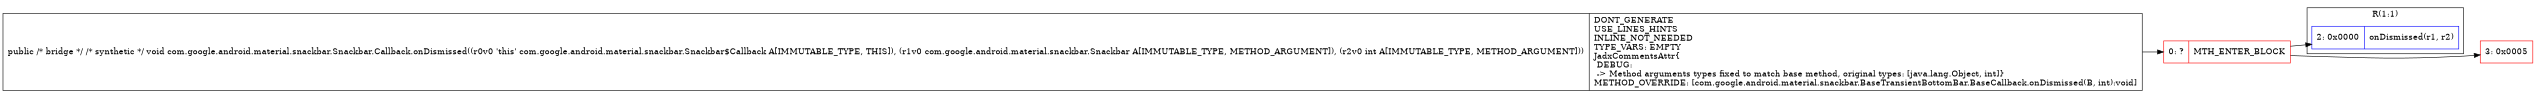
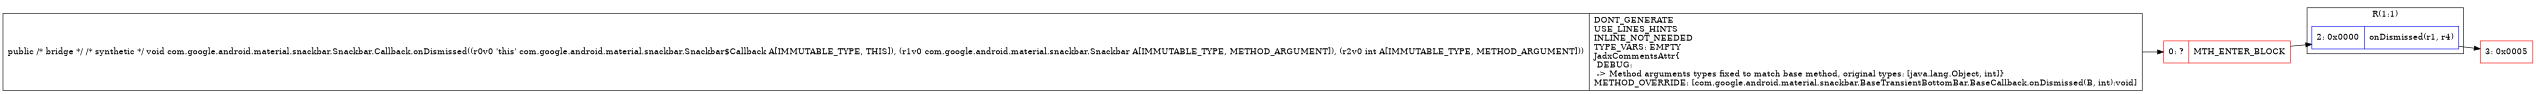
node "2: 0x0000": text "onDismissed(r1, r2)" -> "onDismissed(r1, r4)"
edge "0: ?" -> "3: 0x0005": now "2: 0x0000" -> "3: 0x0005"
